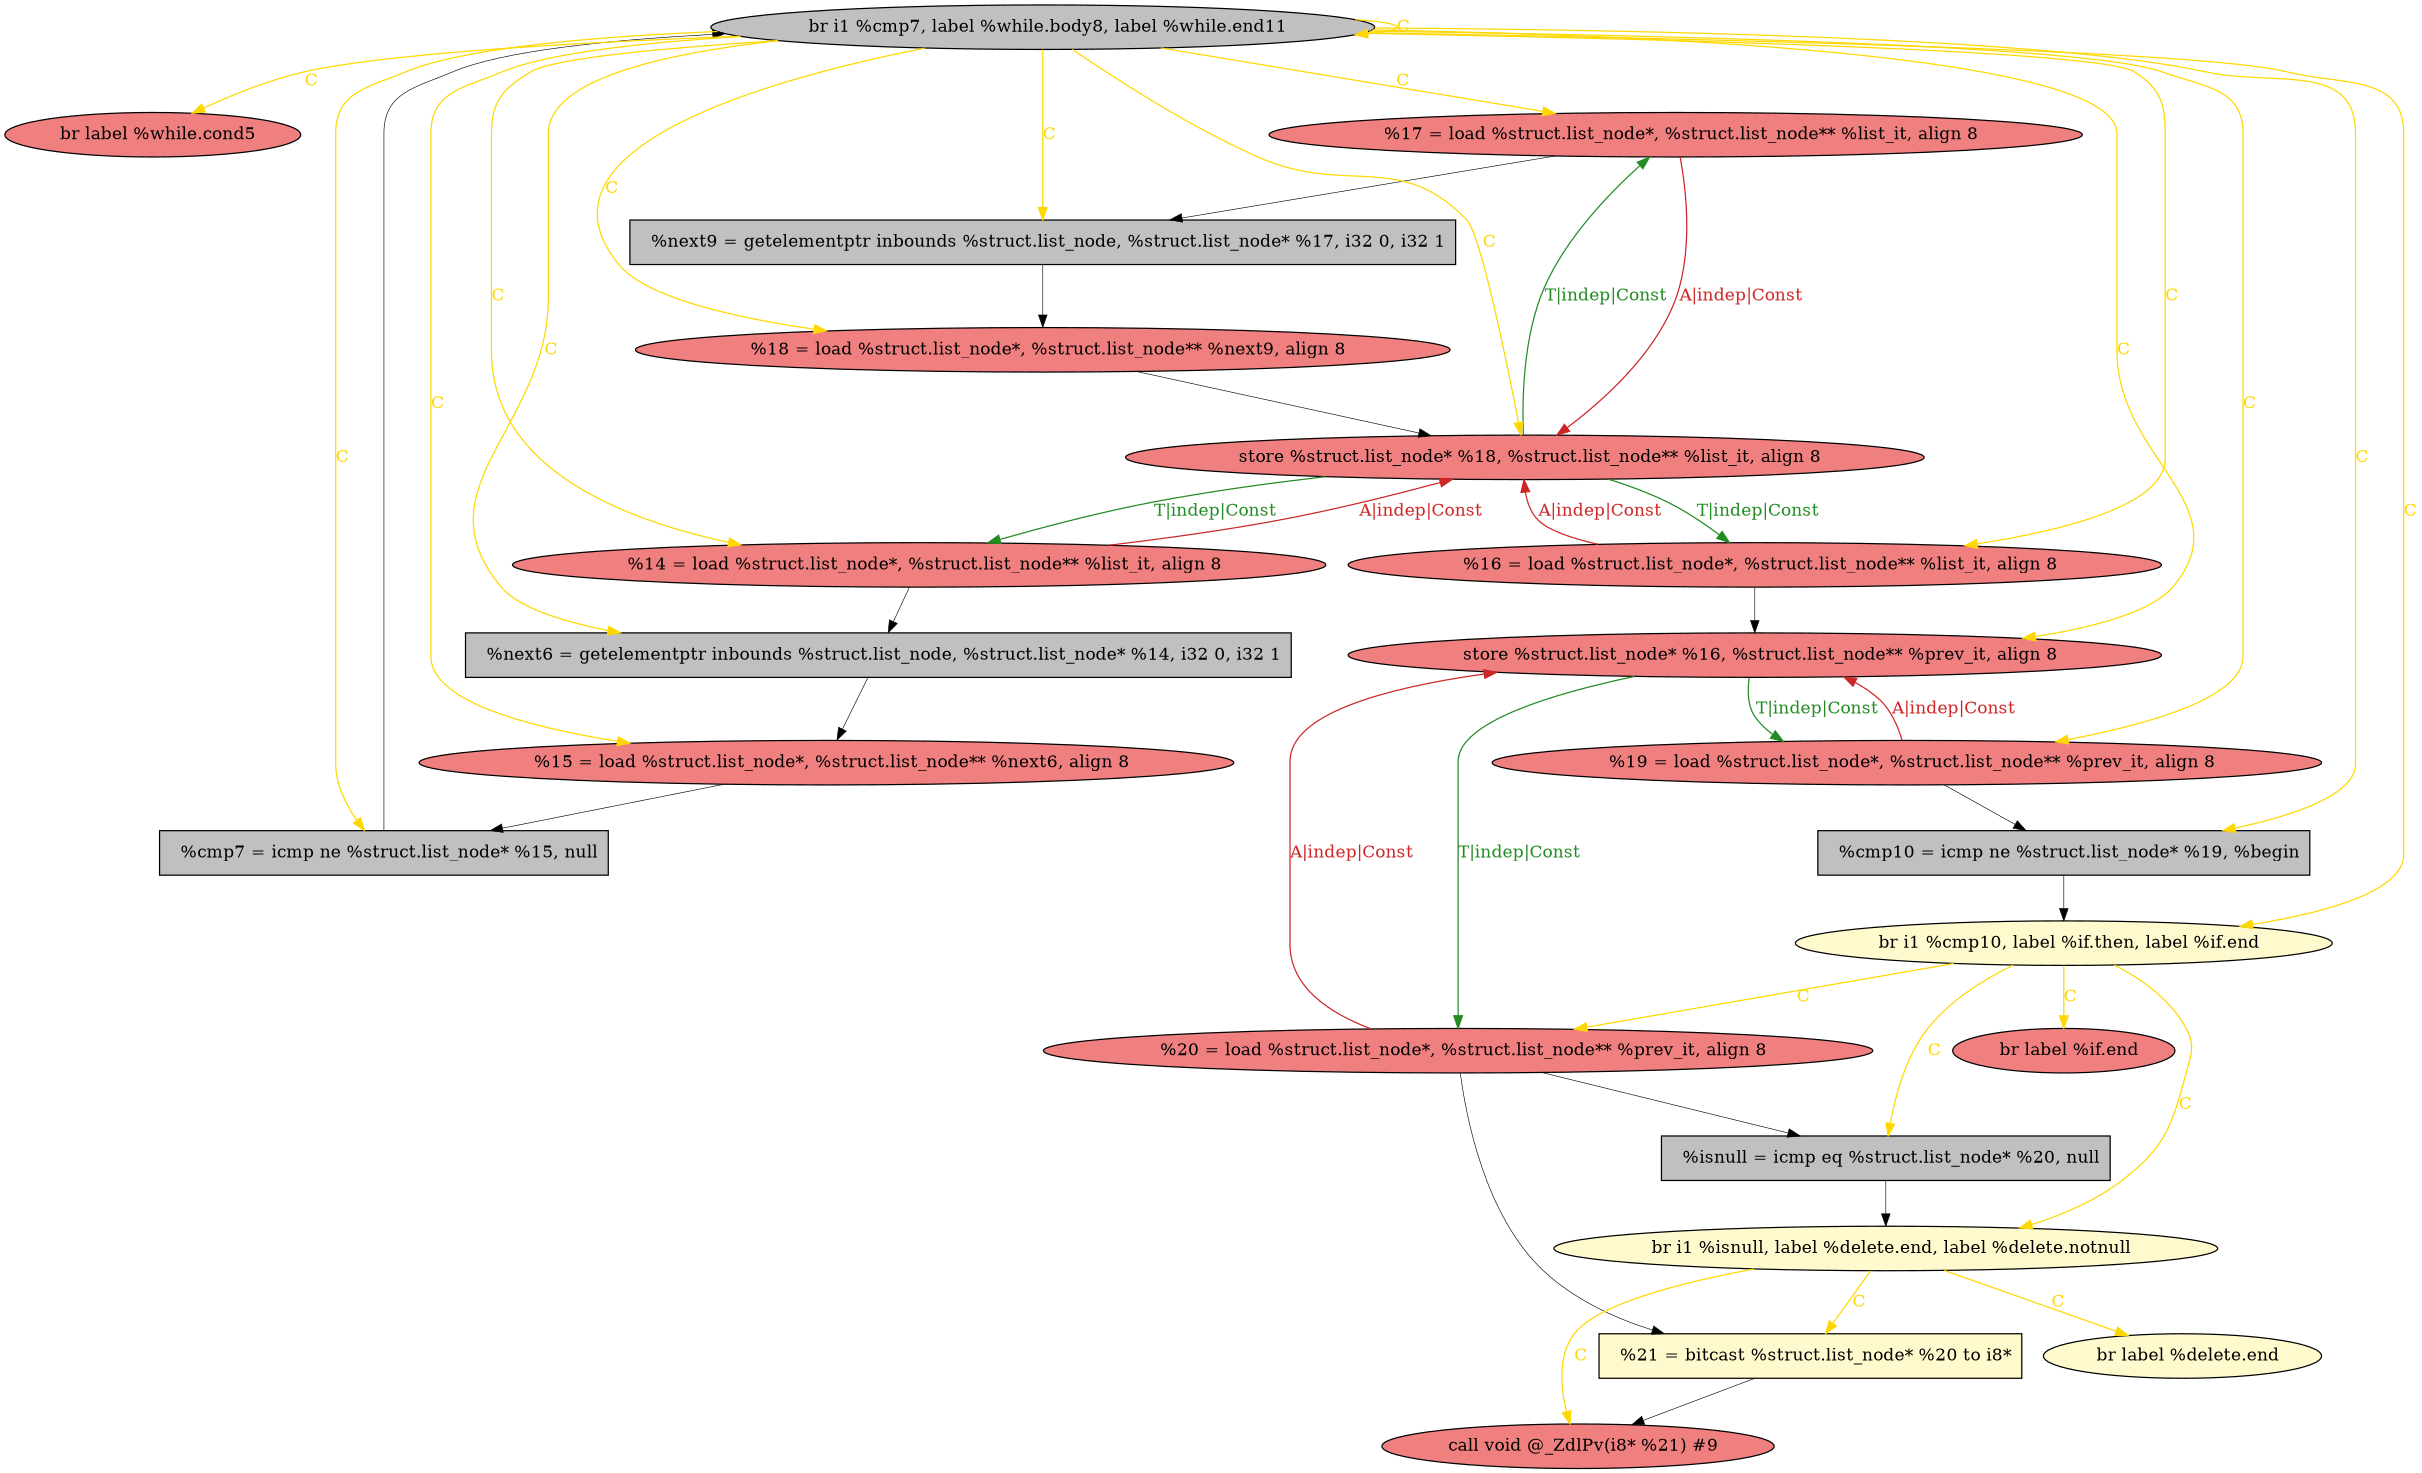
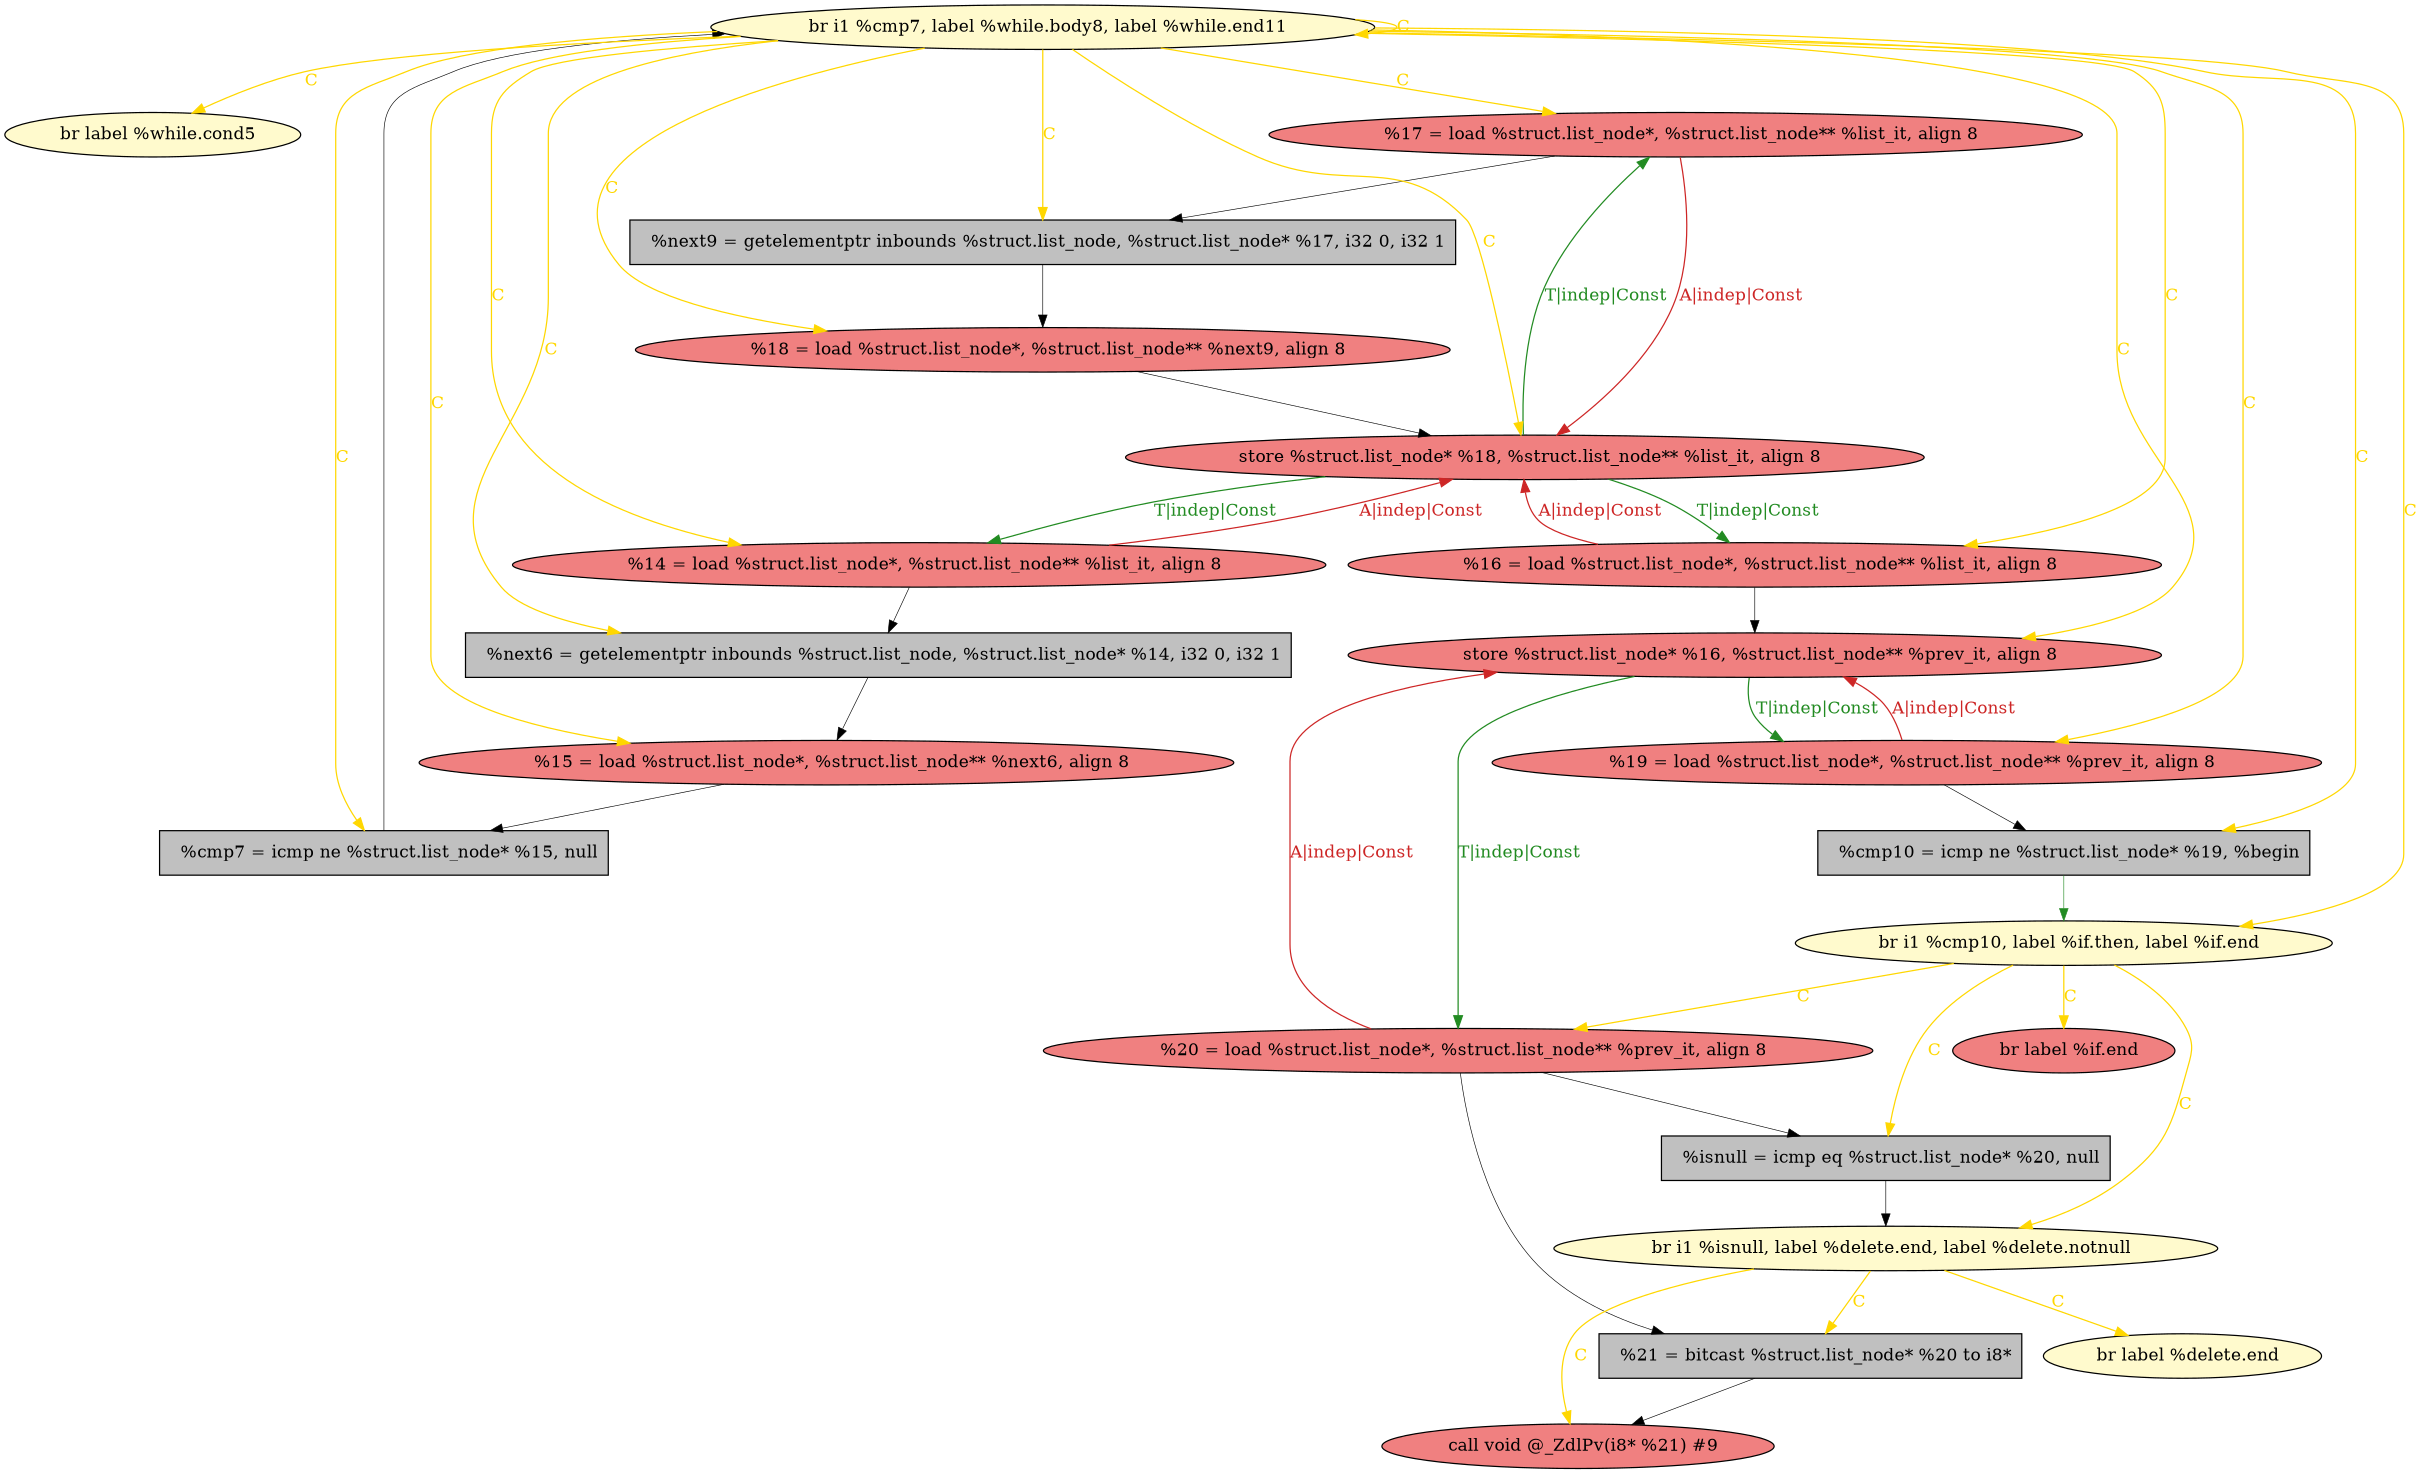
node "br i1 %cmp7, label %while.body8, label %while.end11": fillcolor grey -> lemonchiffon
node "br label %while.cond5": fillcolor lightcoral -> lemonchiffon
edge "%cmp10 = icmp ne %struct.list_node* %19, %begin" -> "br i1 %cmp10, label %if.then, label %if.end": color black -> forestgreen
node "%21 = bitcast %struct.list_node* %20 to i8*": fillcolor lemonchiffon -> grey
